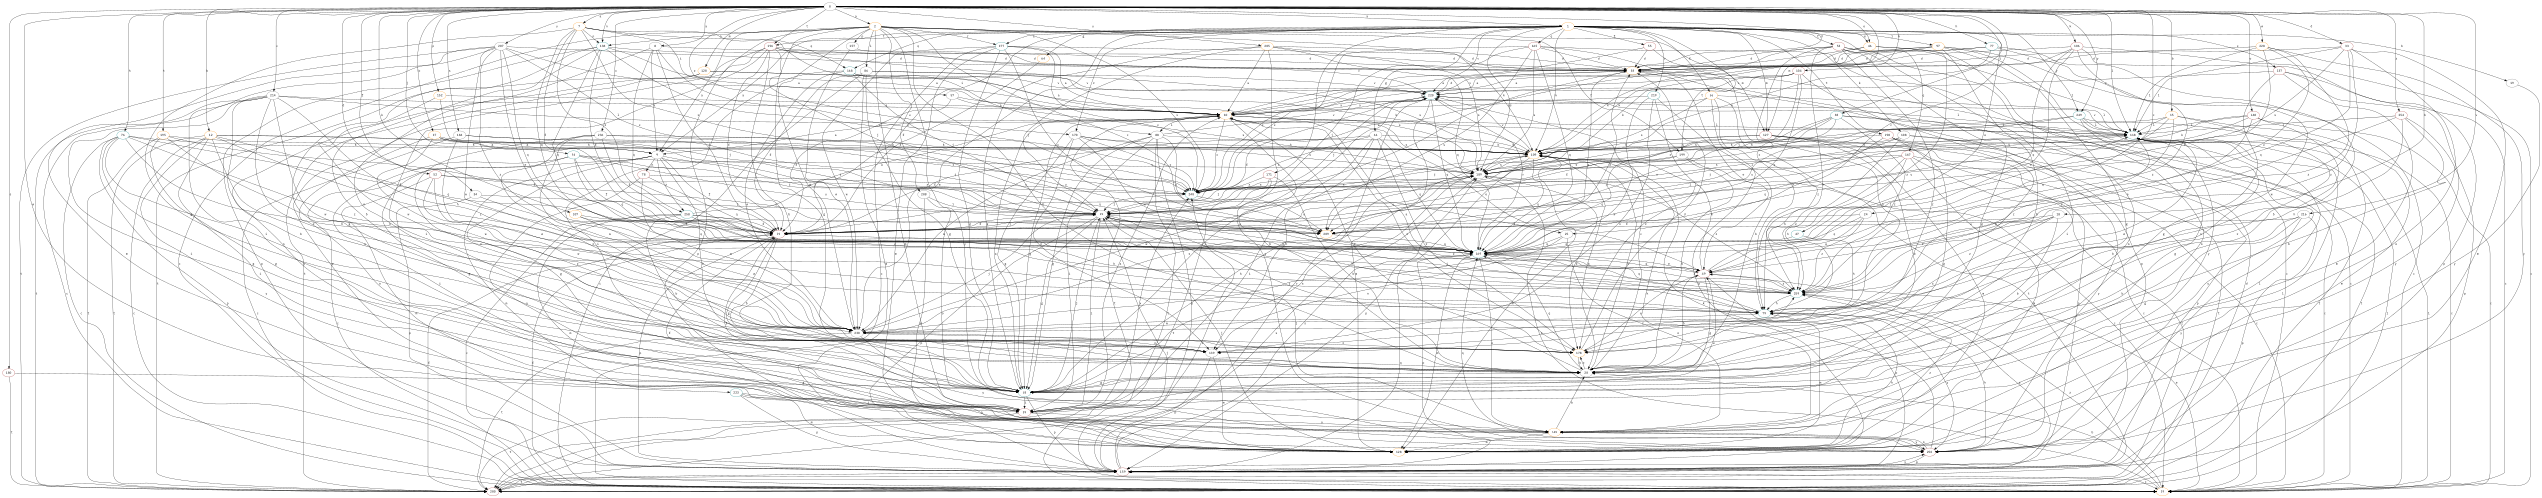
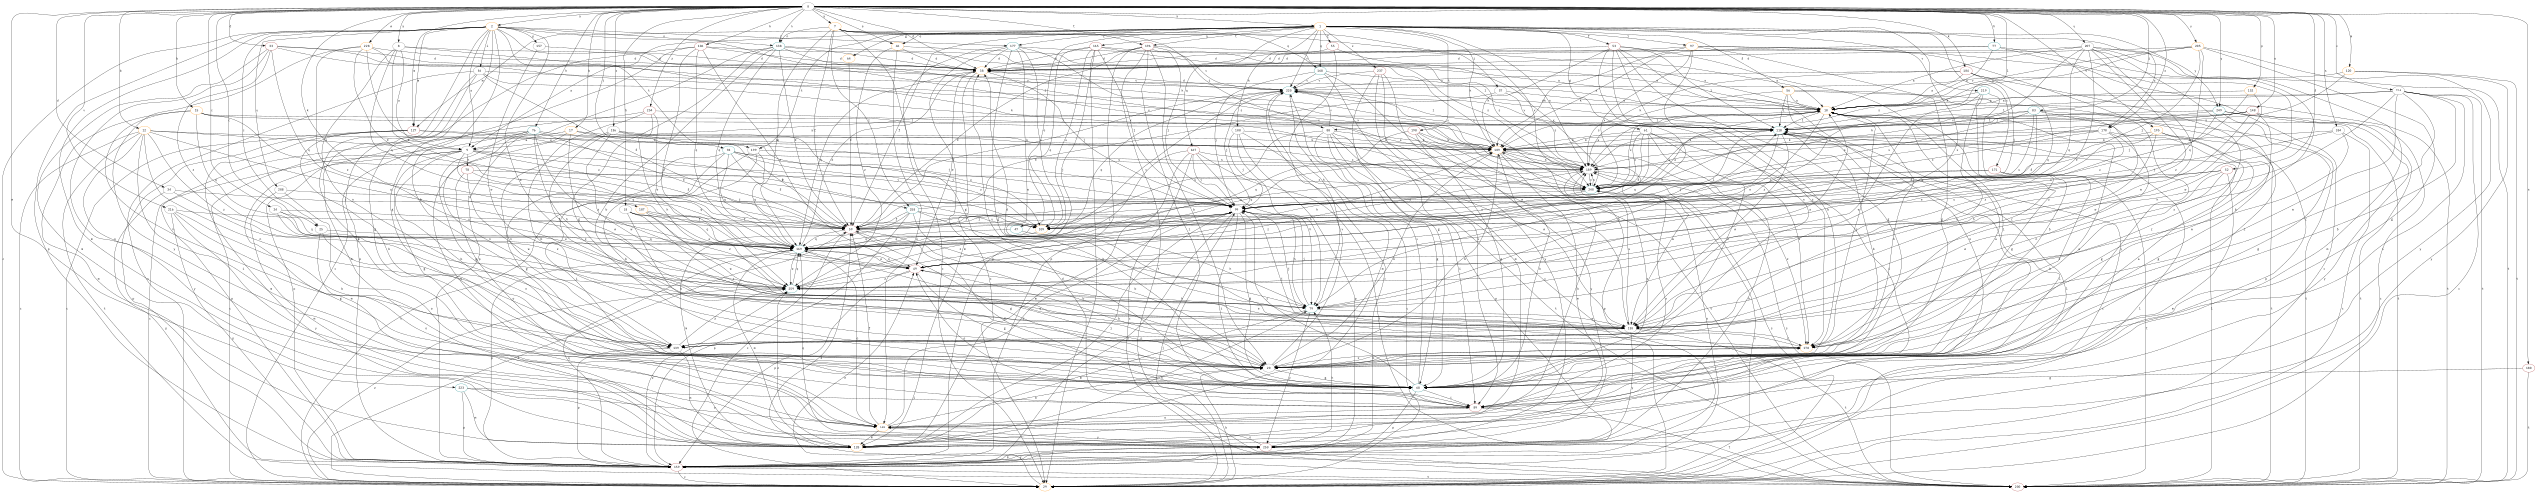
node "19": removed
